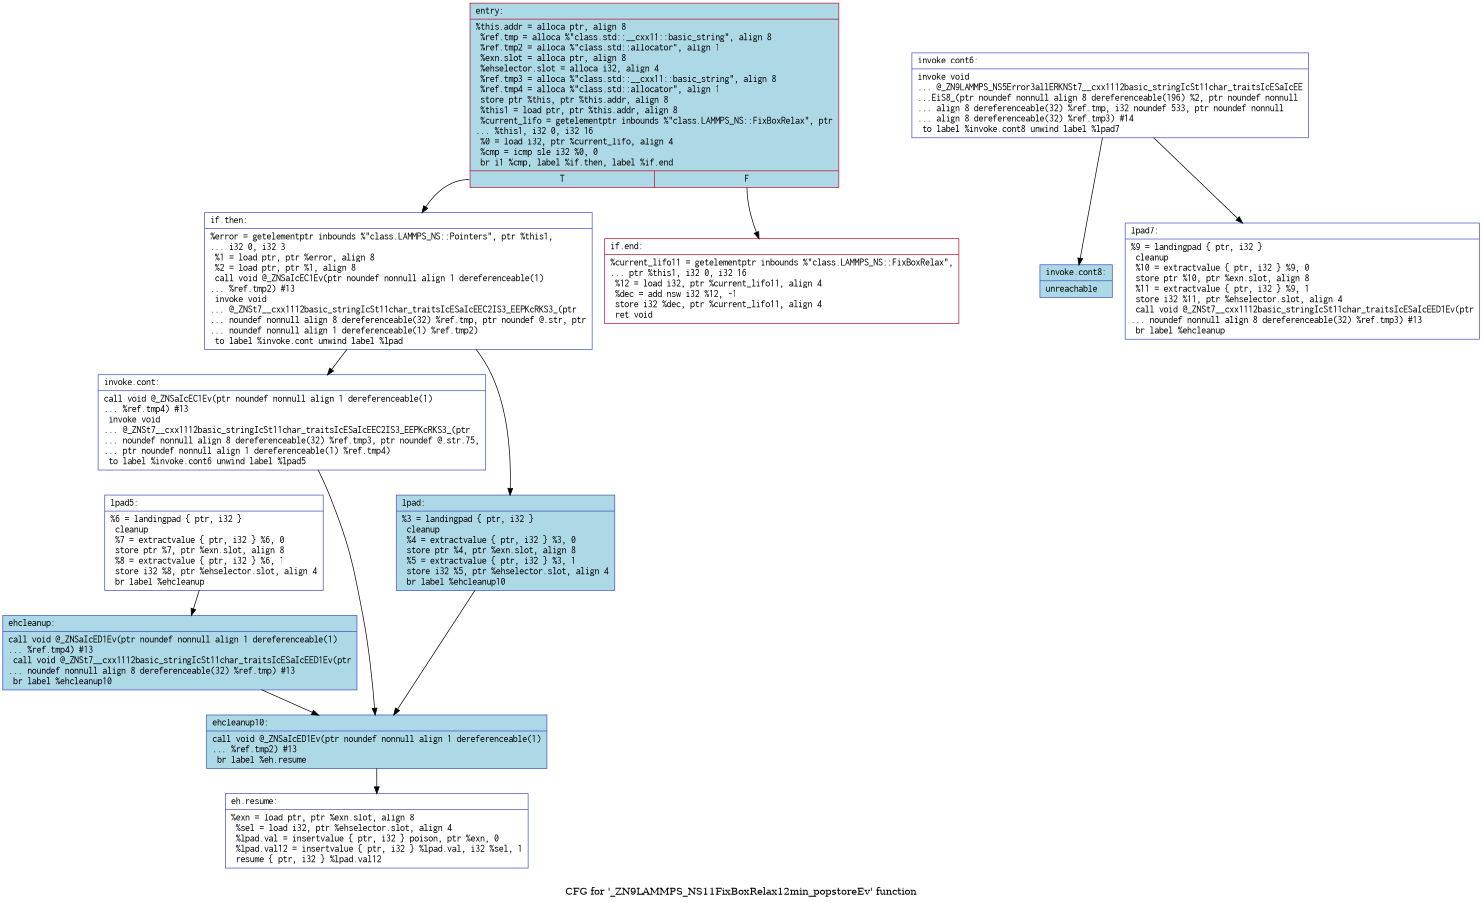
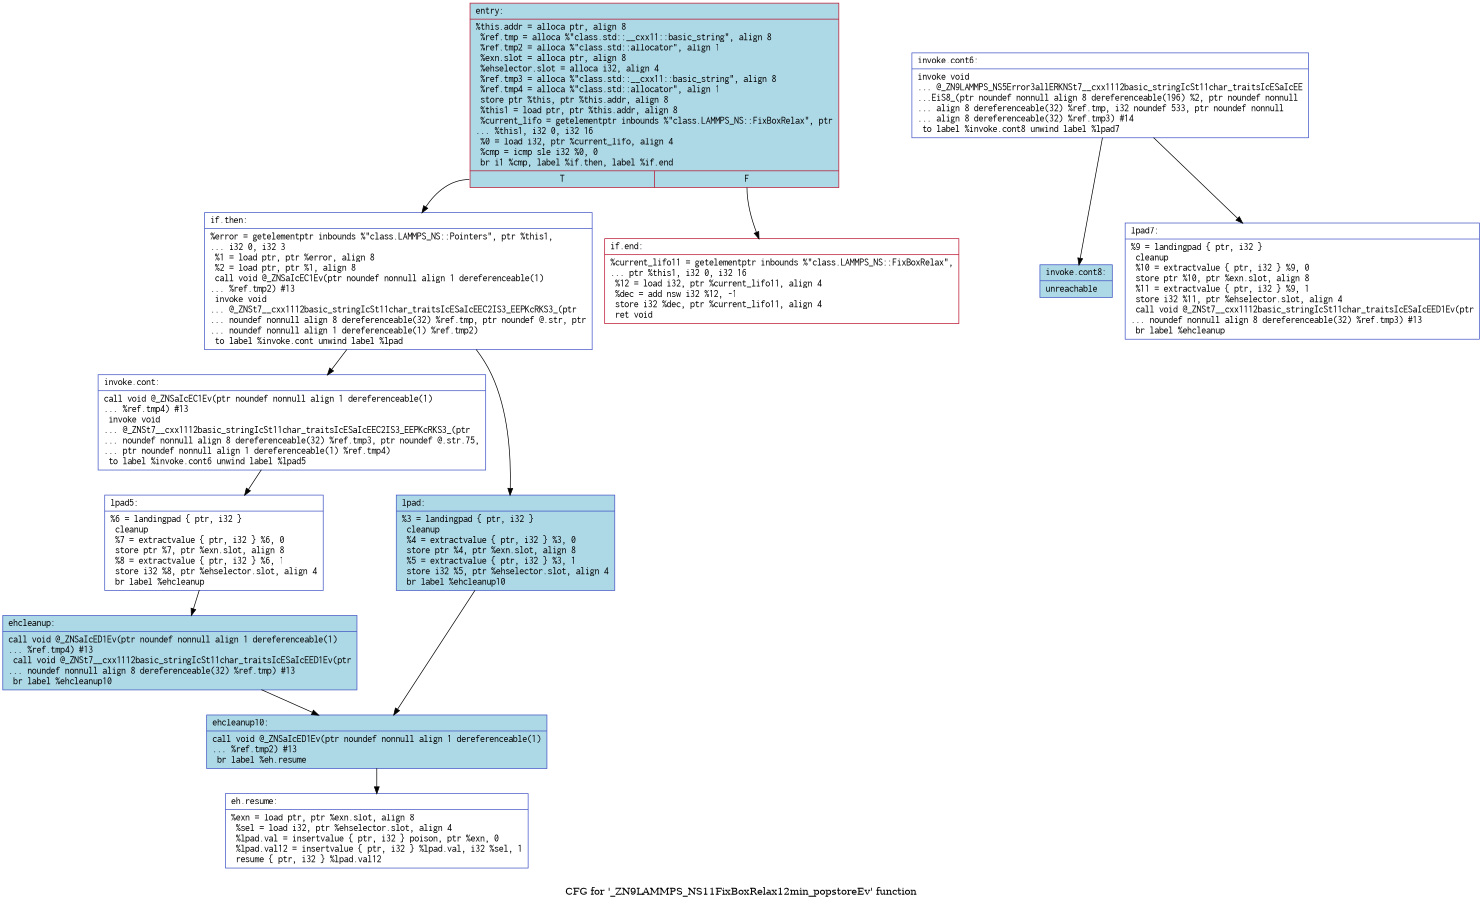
edge "invoke.cont:" -> "ehcleanup10:": now "invoke.cont:" -> "lpad5:"
